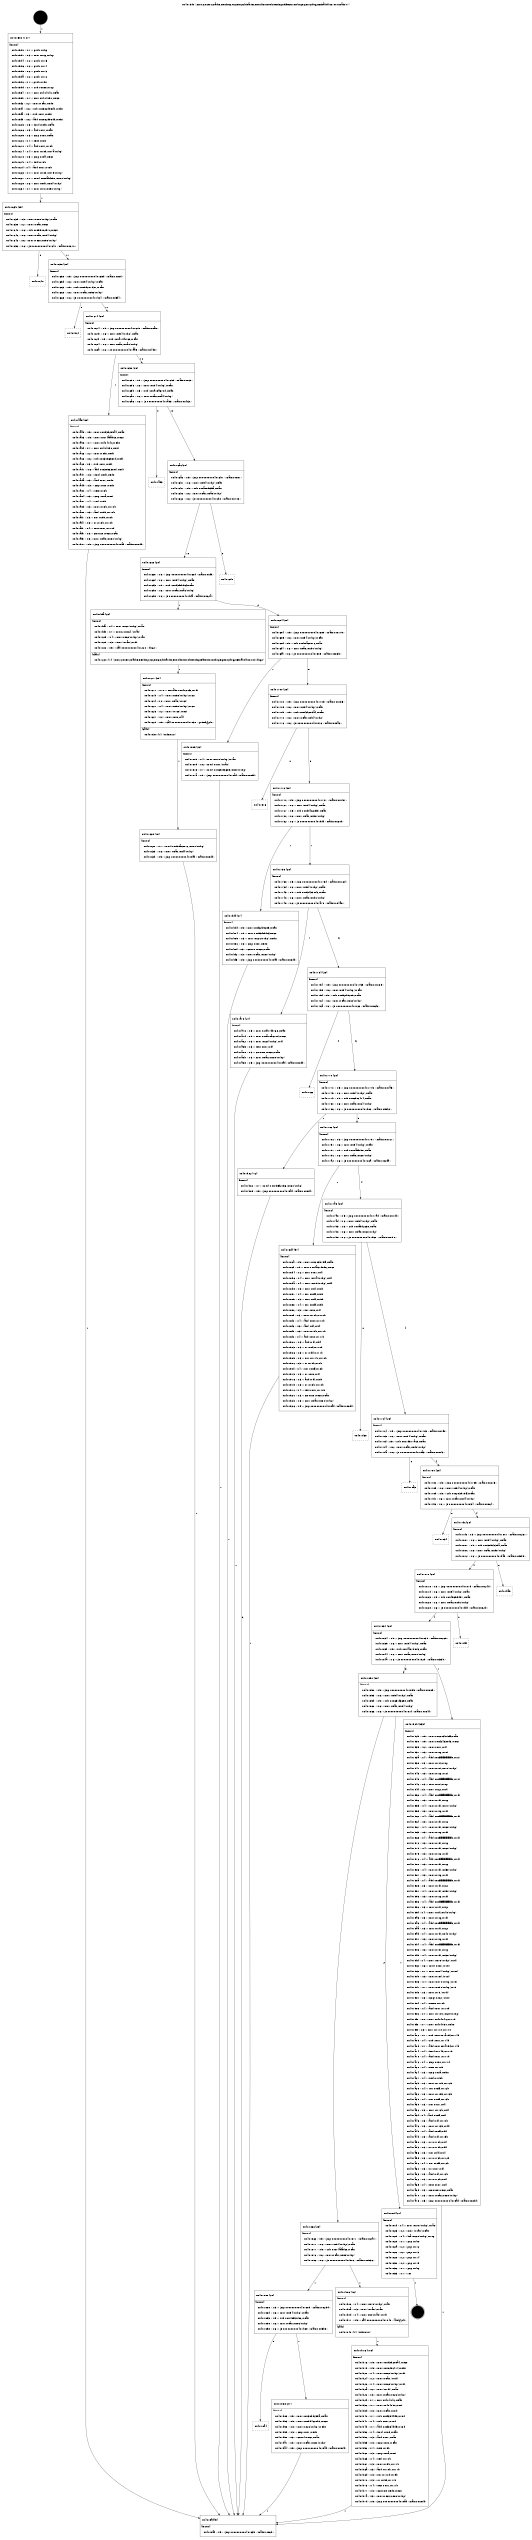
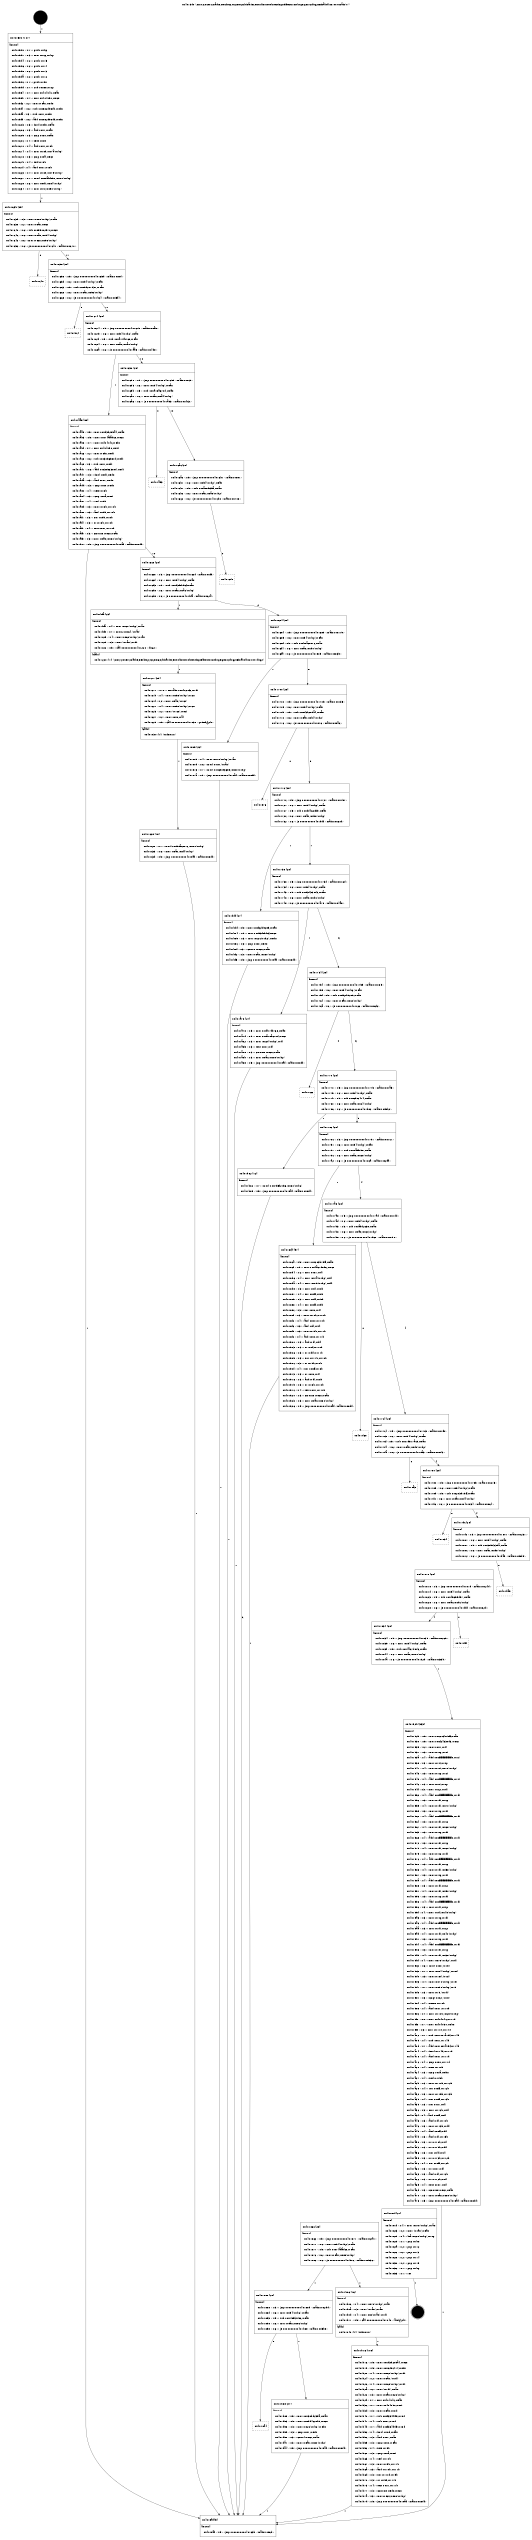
edge "0x4016ac [28]" -> "0x4016c8 [28]": now "0x401aae [88]" -> "0x4016c8 [28]"
edge "0x4017fc [28]" -> "0x401818 [28]": removed, label "4"
node "0x401850 [28]": removed
